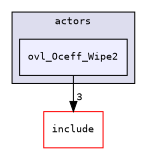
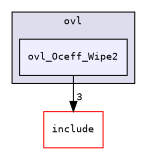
cluster "actors": label "actors" -> "ovl"
